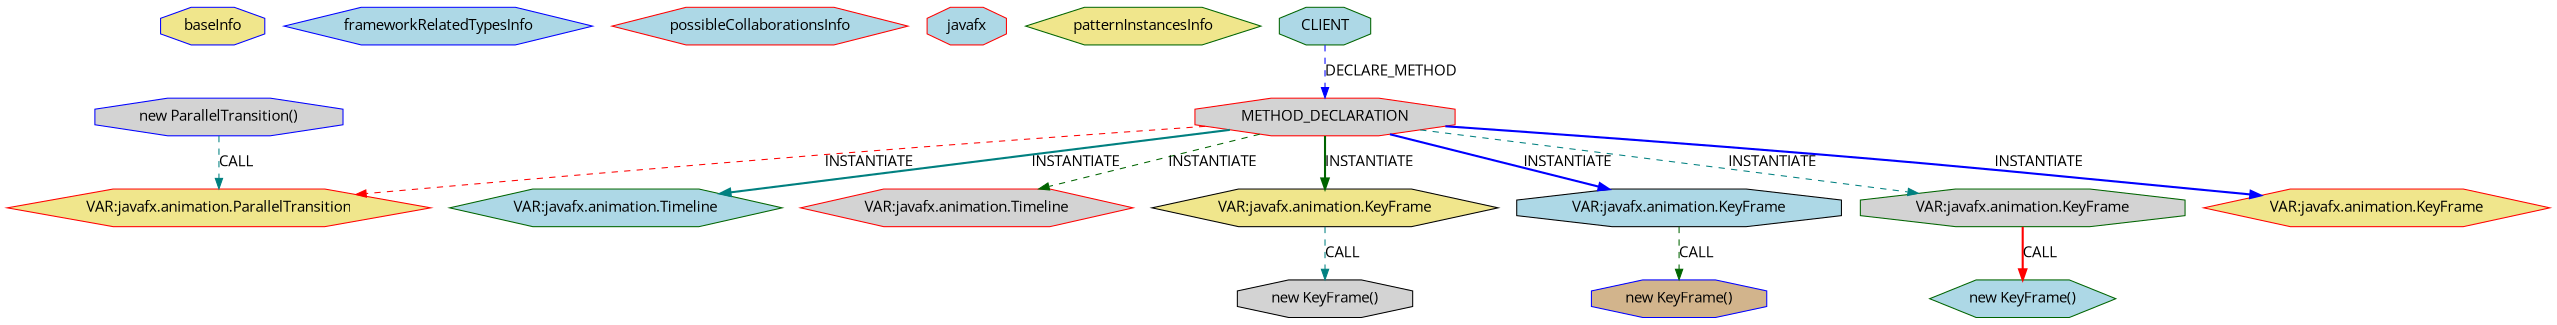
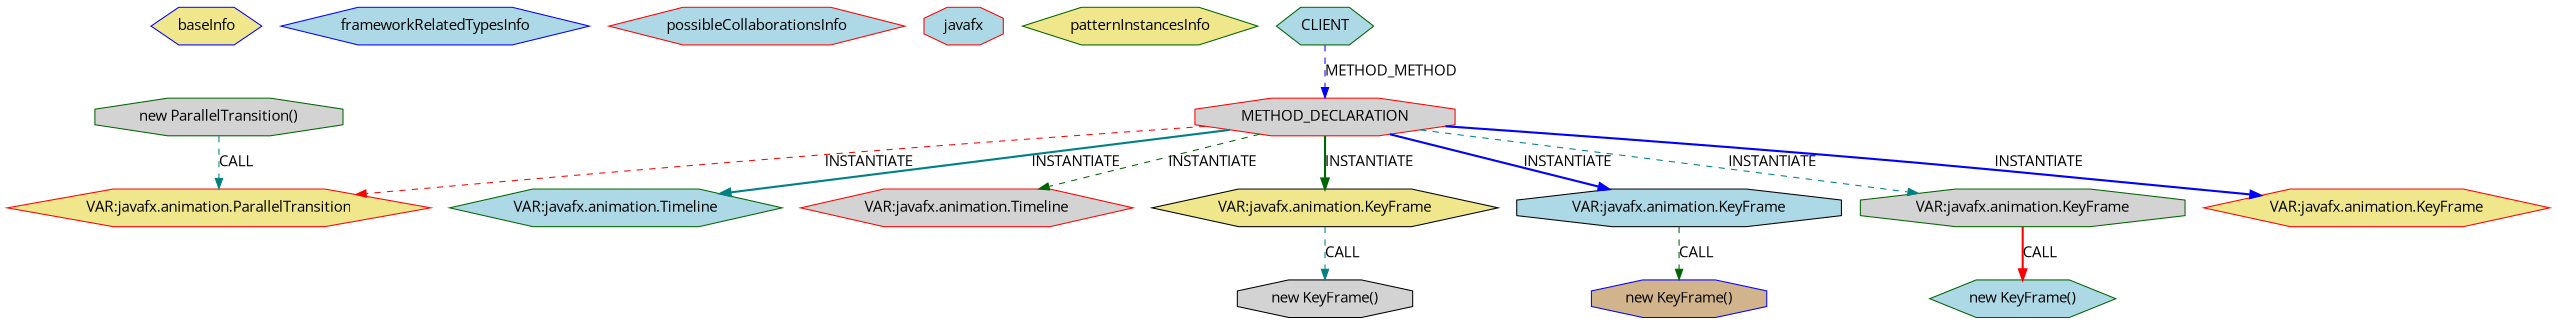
node "baseInfo": shape octagon -> hexagon
node "CLIENT": shape octagon -> hexagon
edge "CLIENT" -> "METHOD_DECLARATION": label "DECLARE_METHOD" -> "METHOD_METHOD"
node "new ParallelTransition()": color blue -> darkgreen
